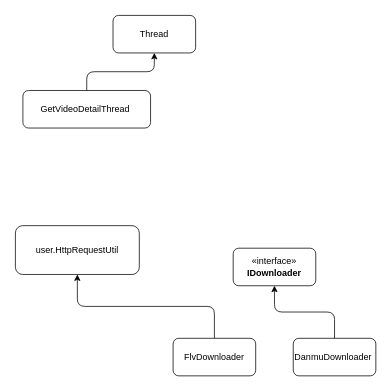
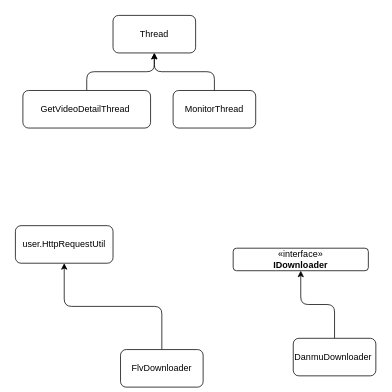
edge "MonitorThread" -> "Thread": added
node "MonitorThread": added
node "user.HttpRequestUtil": size 124x49 -> 98x38
node "«interface» IDownloader": size 83x38 -> 135x23
node "FlvDownloader": moved (214, 357) -> (162, 368)
